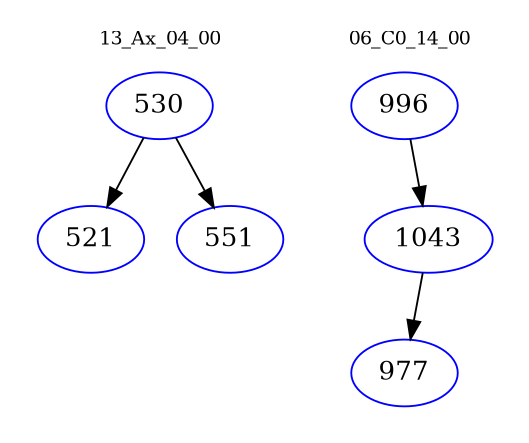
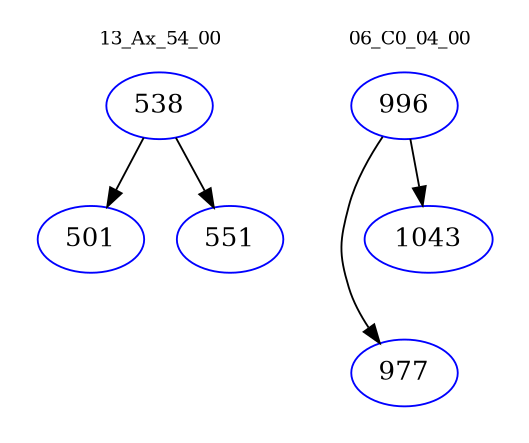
cluster "13_Ax_04_00": label "13_Ax_04_00" -> "13_Ax_54_00"
cluster "06_C0_14_00": label "06_C0_14_00" -> "06_C0_04_00"
node "530": label "530" -> "538"
node "521": label "521" -> "501"
edge "1043" -> "977": now "996" -> "977"
